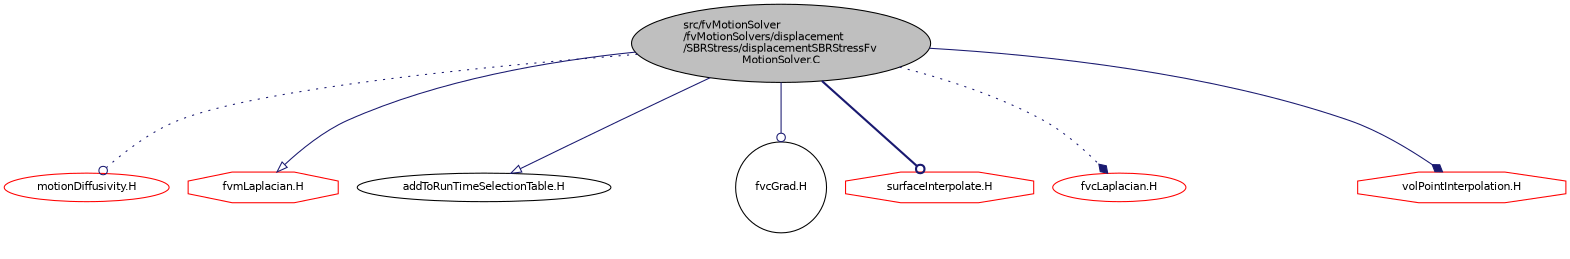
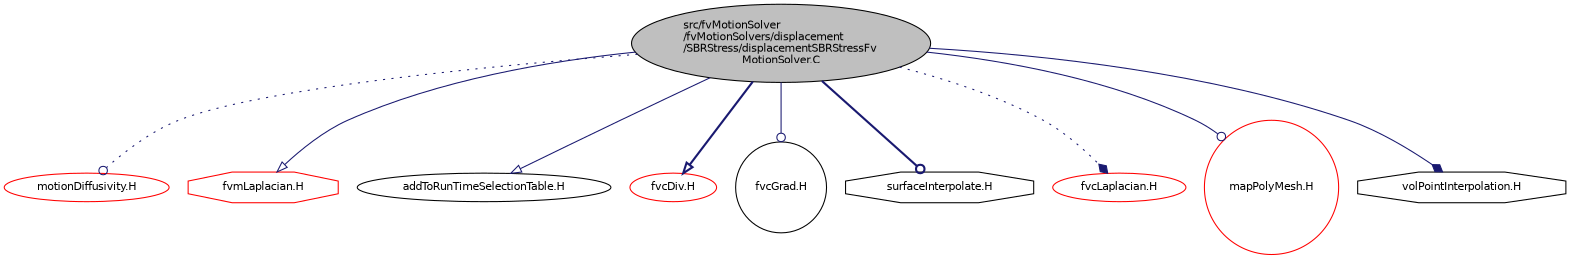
node "fvcDiv.H": added
node "surfaceInterpolate.H": color red -> black
node "mapPolyMesh.H": added
node "volPointInterpolation.H": color red -> black
